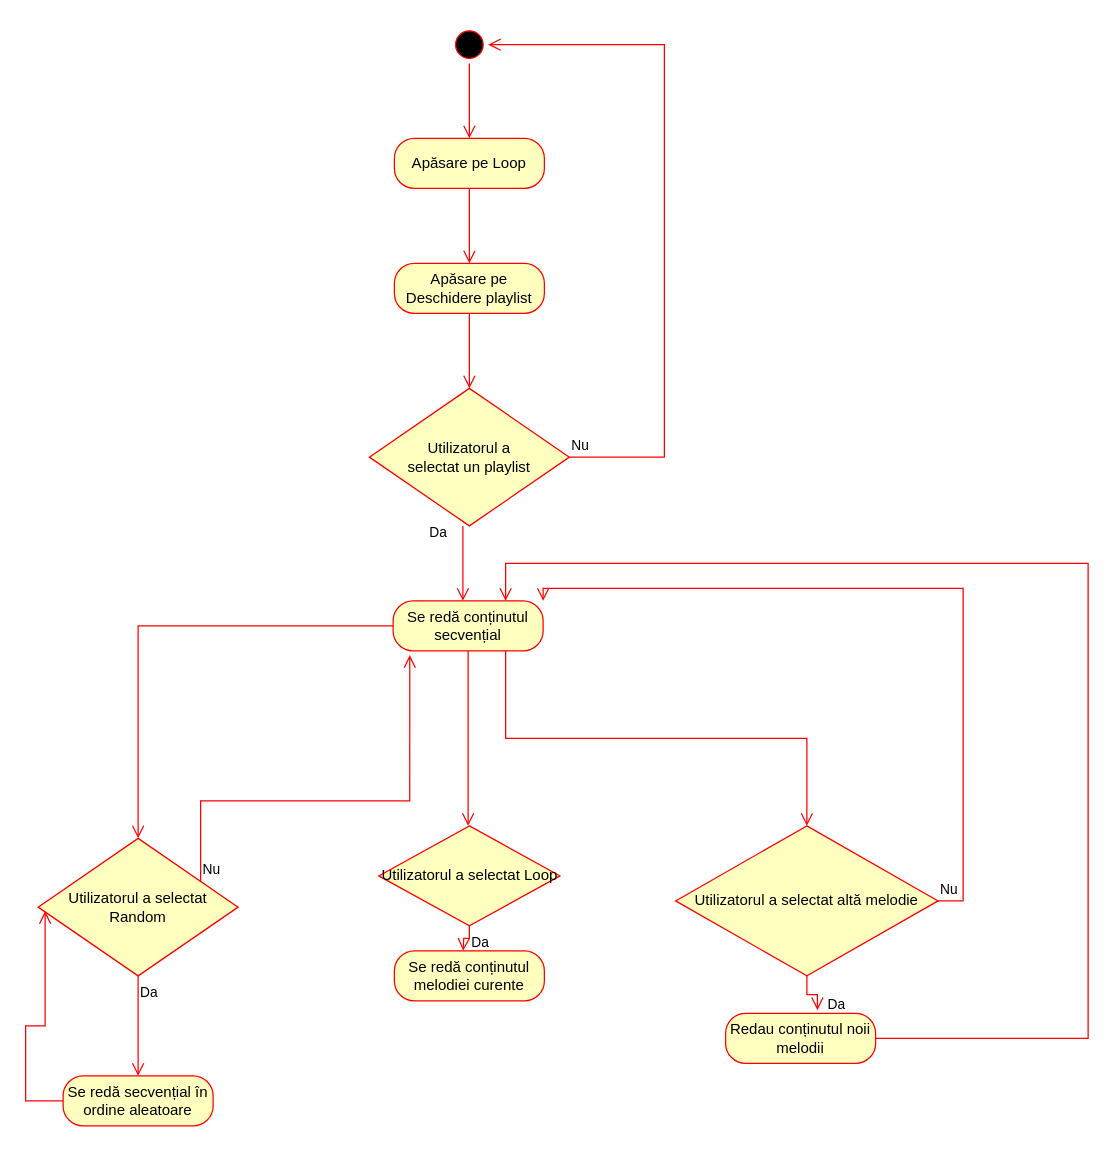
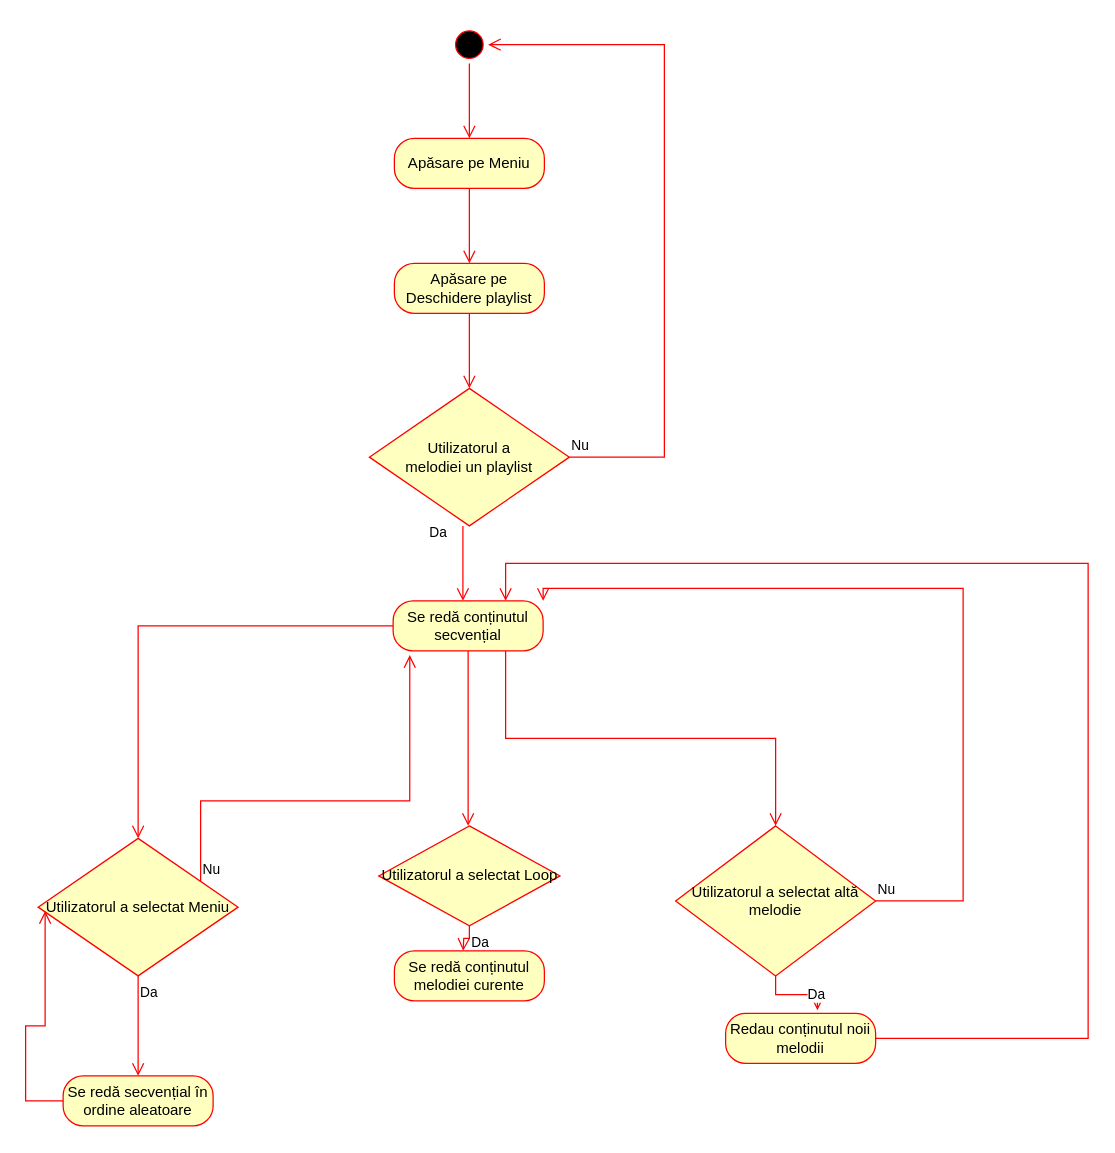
node "Apăsare pe Loop": label "Apăsare pe Loop" -> "Apăsare pe Meniu"
node "Utilizatorul a selectat un playlist": label "Utilizatorul a selectat un playlist" -> "Utilizatorul a melodiei un playlist"
node "Utilizatorul a selectat altă melodie": size 263x150 -> 200x150
node "Utilizatorul a selectat Random": label "Utilizatorul a selectat Random" -> "Utilizatorul a selectat Meniu"
